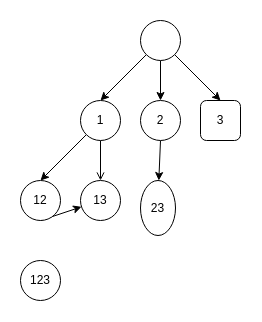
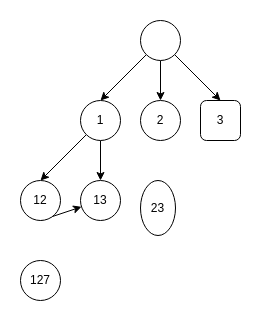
edge "2" -> "23": removed
edge "1" -> "13": arrowhead open -> classic
node "123": label "123" -> "127"
